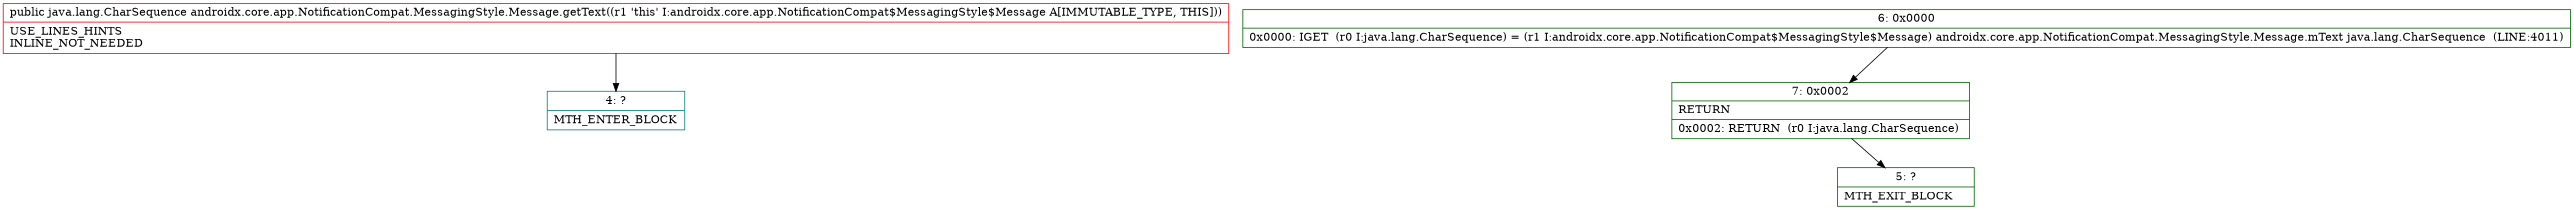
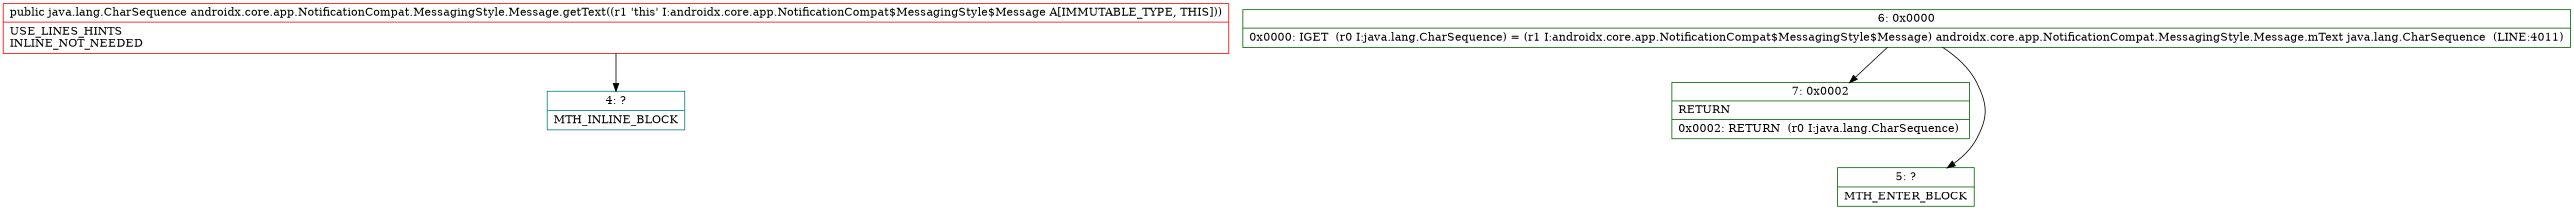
node "4: ?": text "MTH_ENTER_BLOCK" -> "MTH_INLINE_BLOCK"
edge "7: 0x0002" -> "5: ?": now "6: 0x0000" -> "5: ?"
node "5: ?": text "MTH_EXIT_BLOCK" -> "MTH_ENTER_BLOCK"
